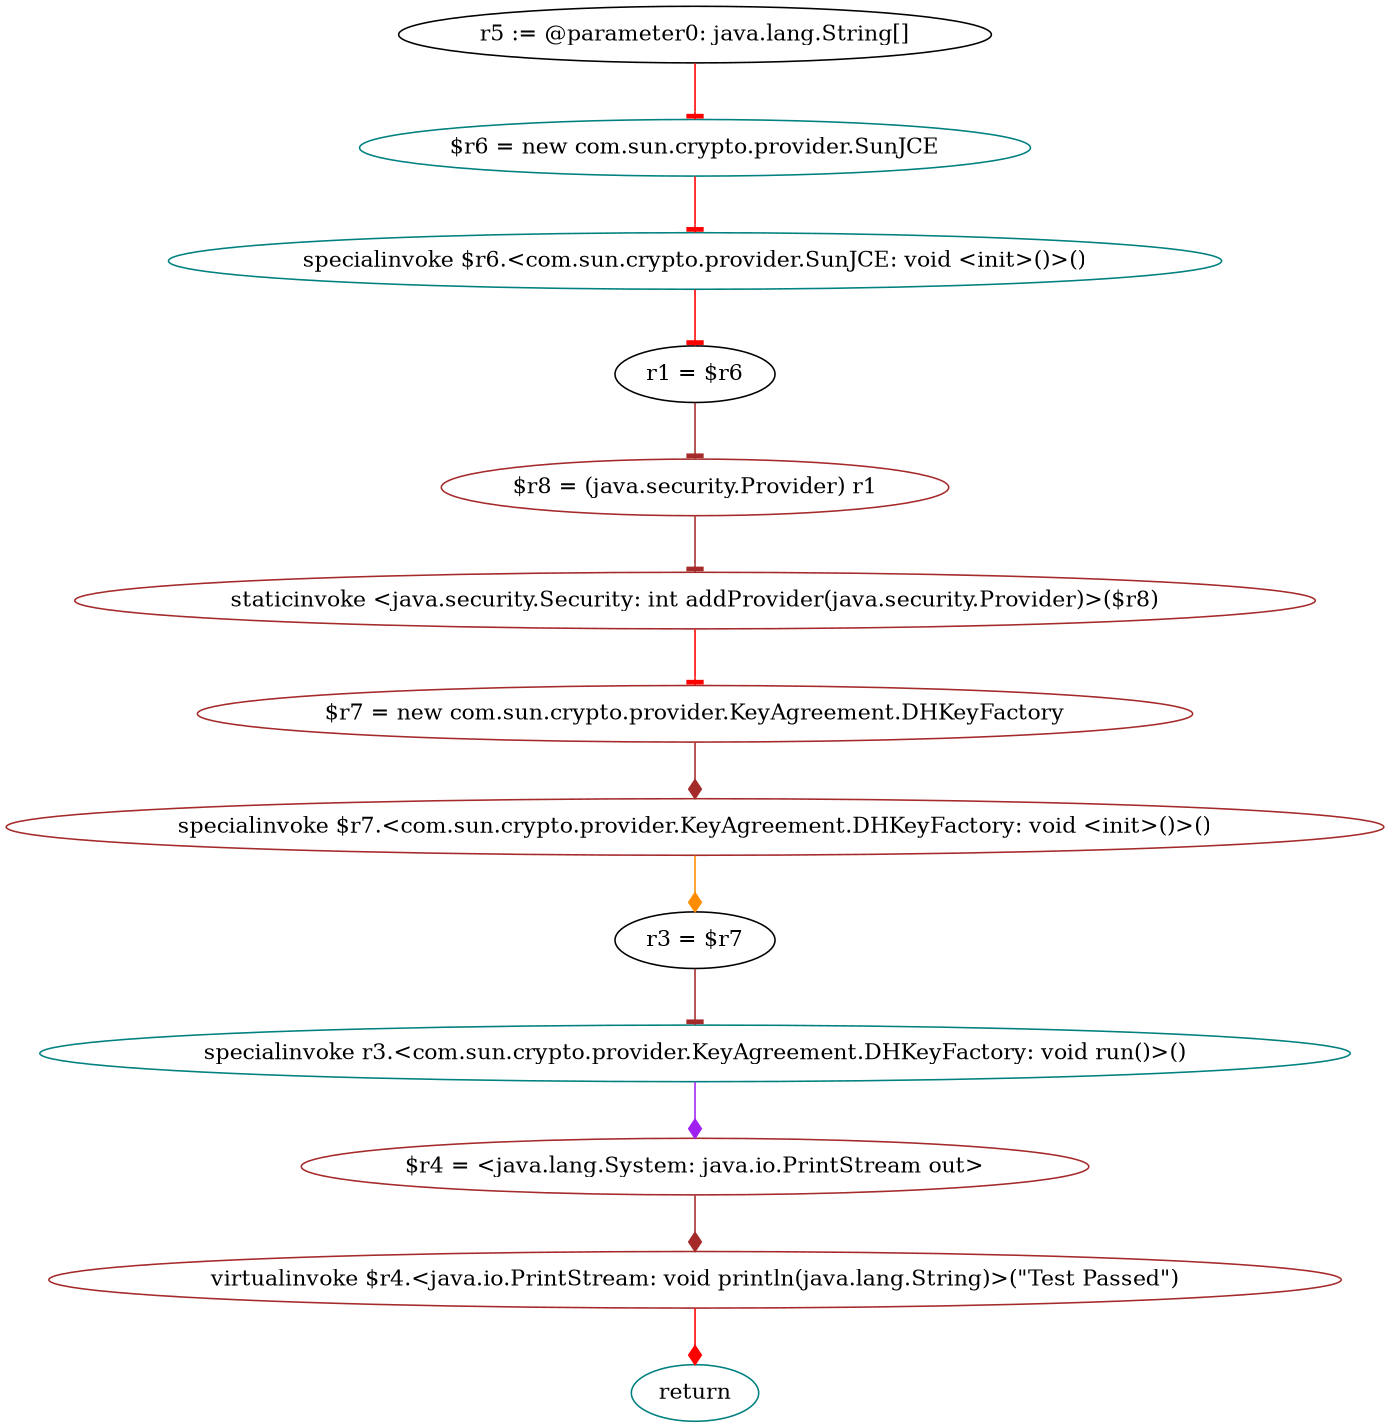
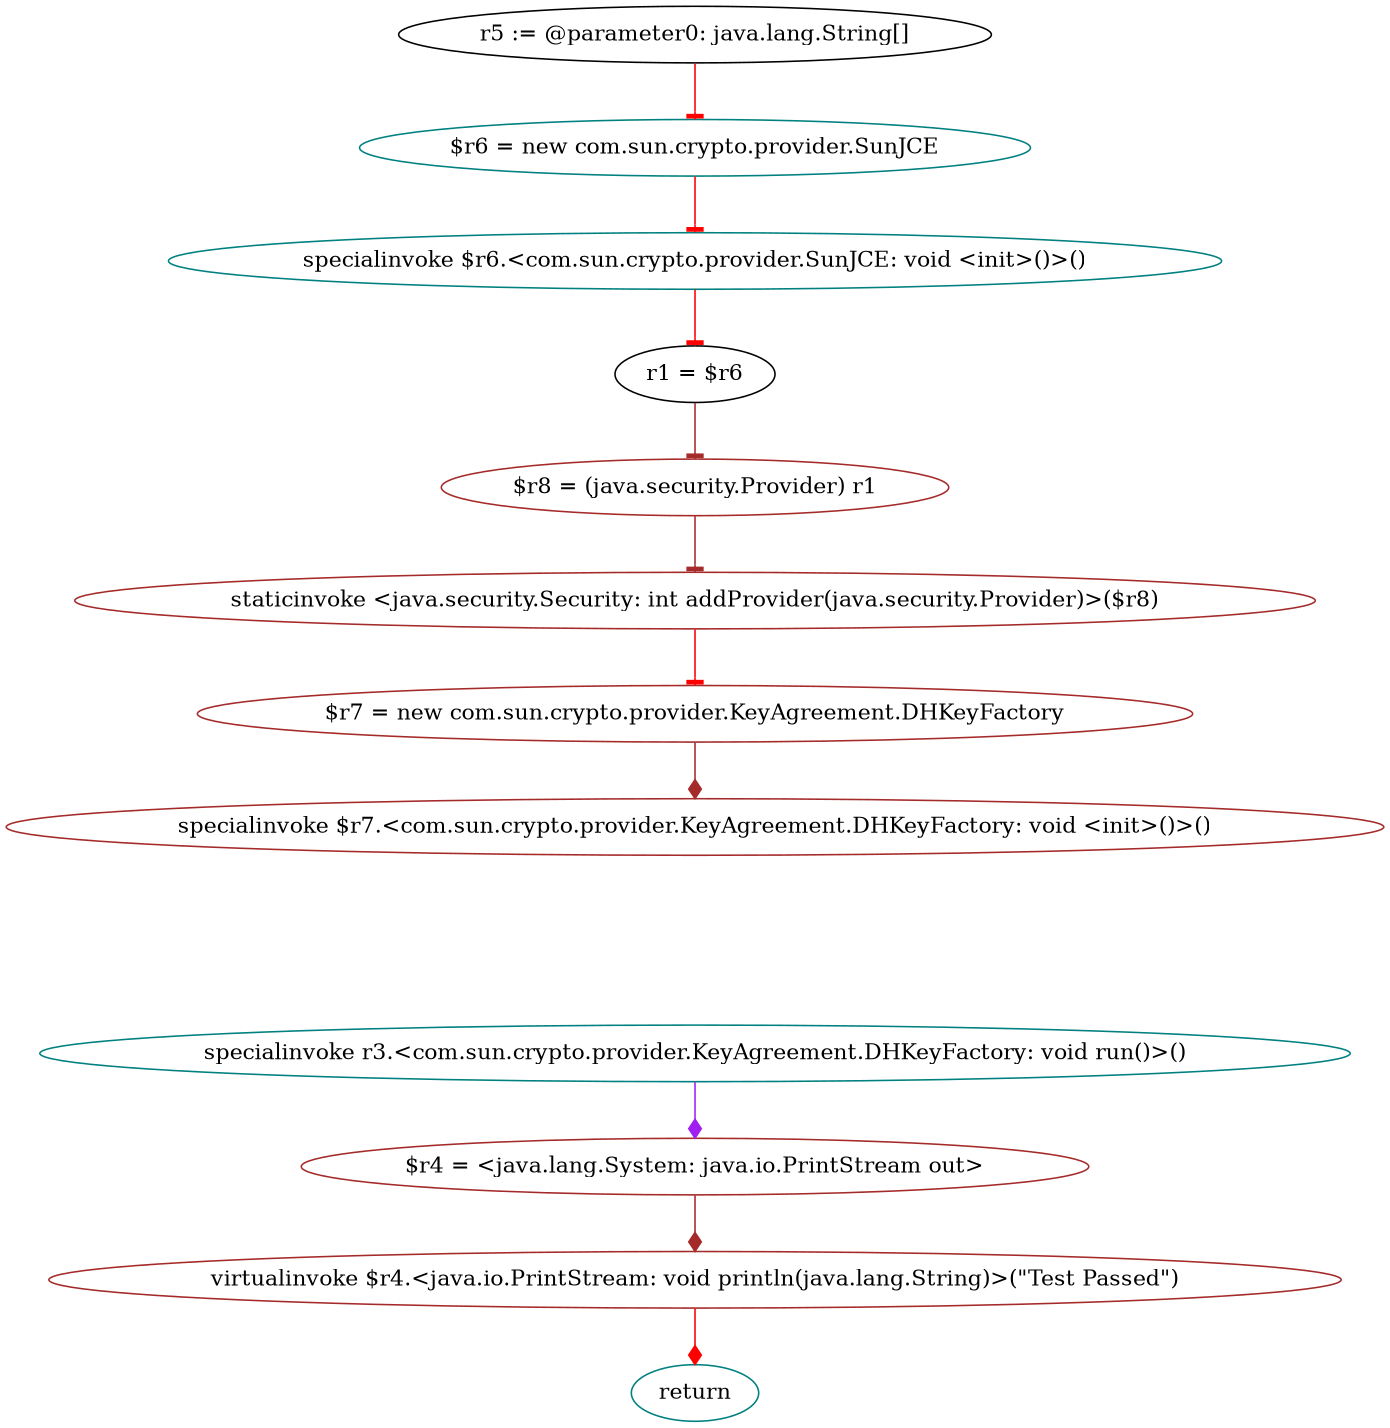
node "r3 = $r7": removed
